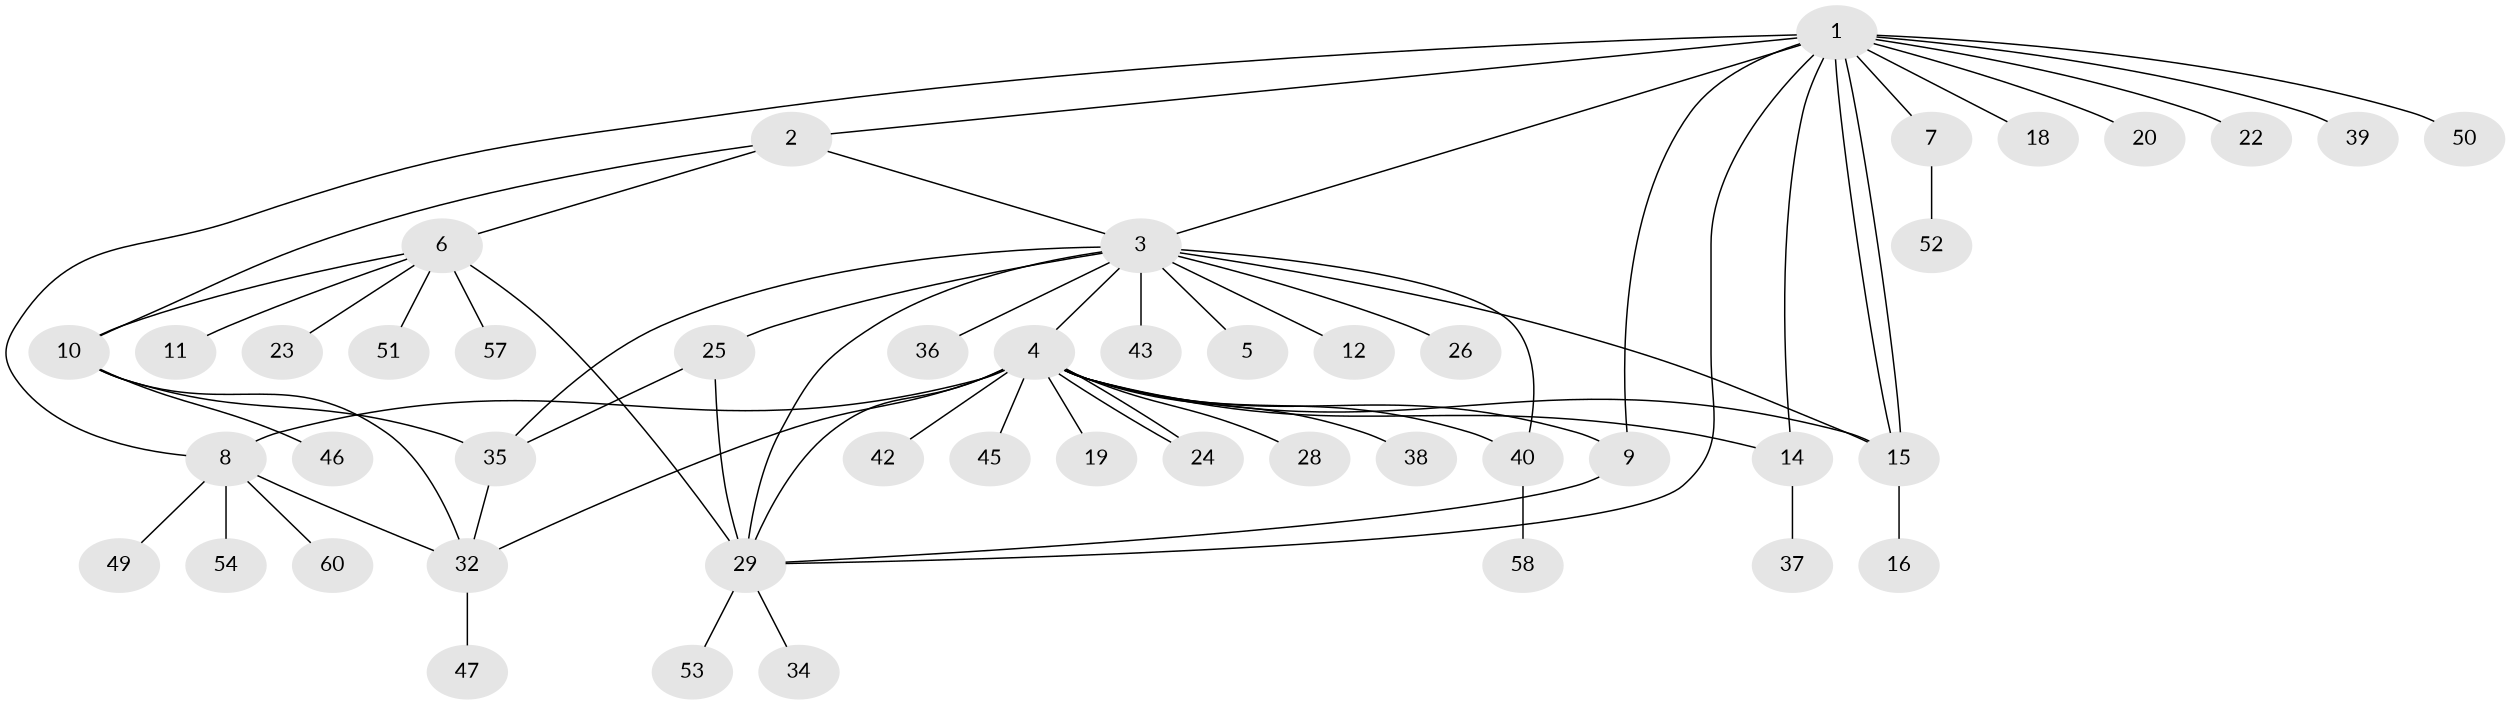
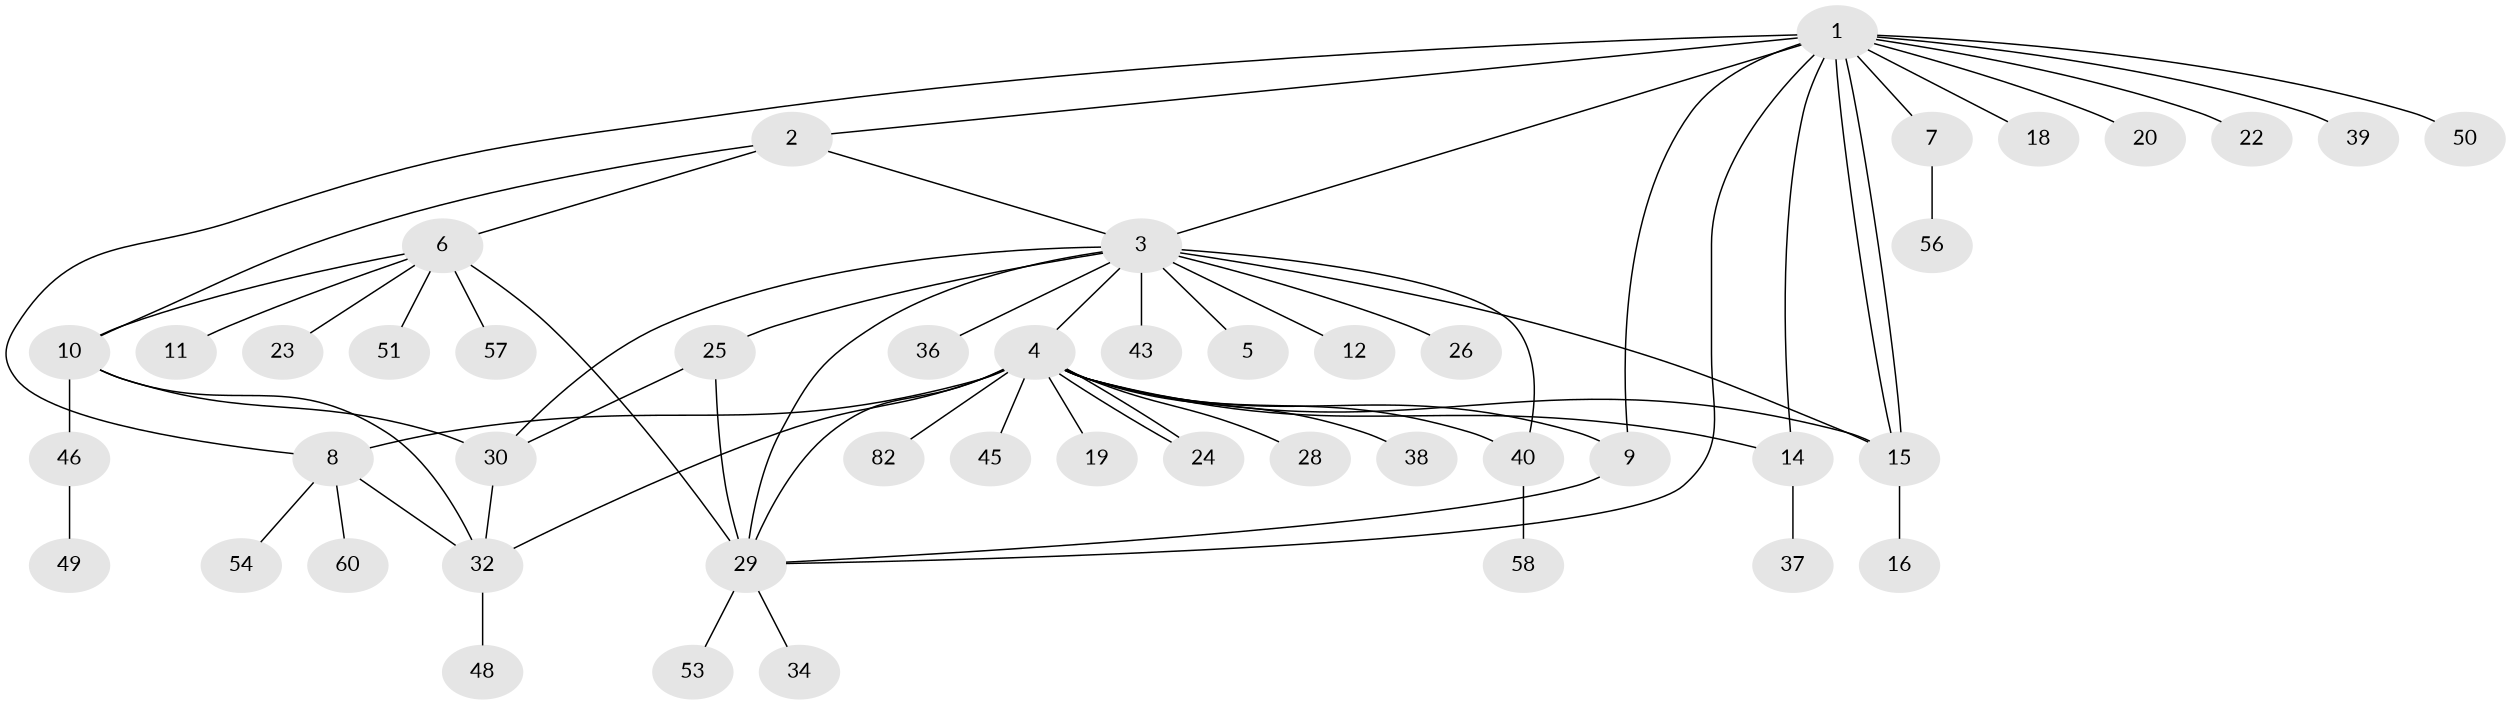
node "52": label "52" -> "56"
node "35": label "35" -> "30"
node "42": label "42" -> "82"
edge "8" -- "49": now "46" -- "49"
node "47": label "47" -> "48"
